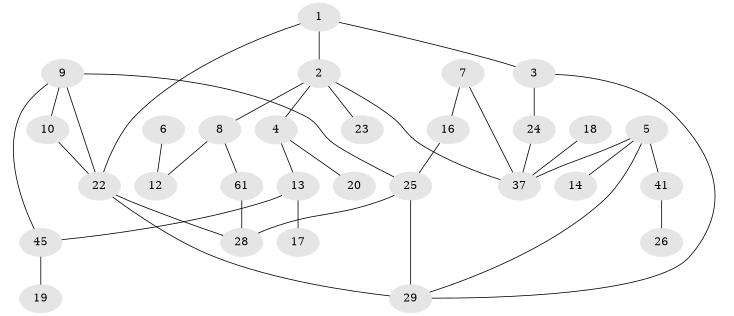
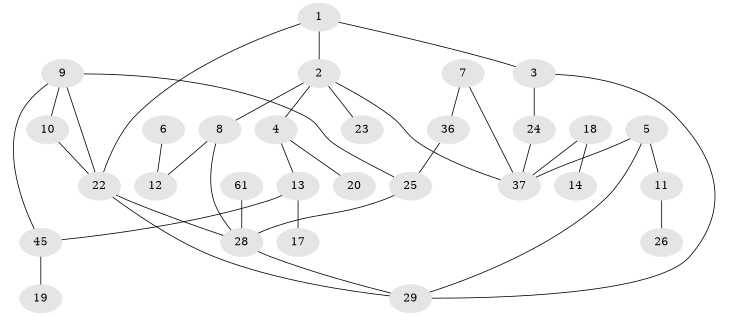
node "16": label "16" -> "36"
edge "8" -- "61": now "8" -- "28"
edge "5" -- "14": now "18" -- "14"
node "41": label "41" -> "11"
edge "25" -- "29": now "28" -- "29"
